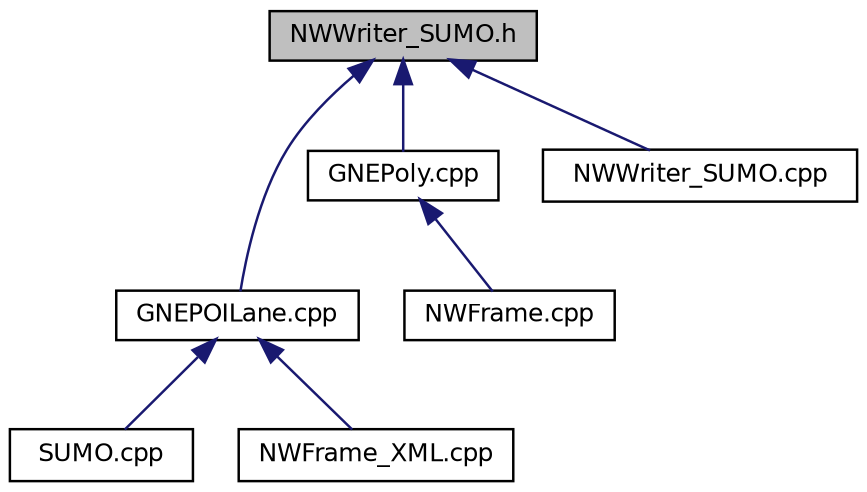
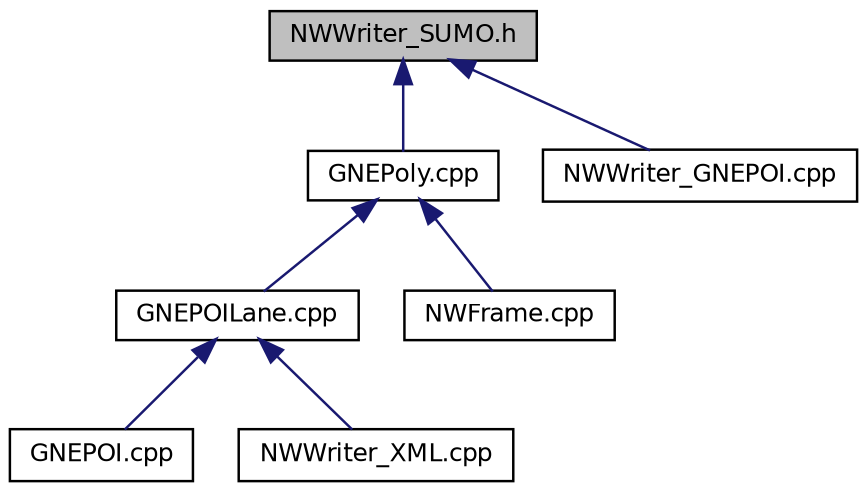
edge "GNEPOILane.cpp" -> "NWWriter_SUMO.h": now "GNEPOILane.cpp" -> "GNEPoly.cpp"
node "NWWriter_SUMO.cpp": label "NWWriter_SUMO.cpp" -> "NWWriter_GNEPOI.cpp"
node "SUMO.cpp": label "SUMO.cpp" -> "GNEPOI.cpp"
node "NWFrame_XML.cpp": label "NWFrame_XML.cpp" -> "NWWriter_XML.cpp"
